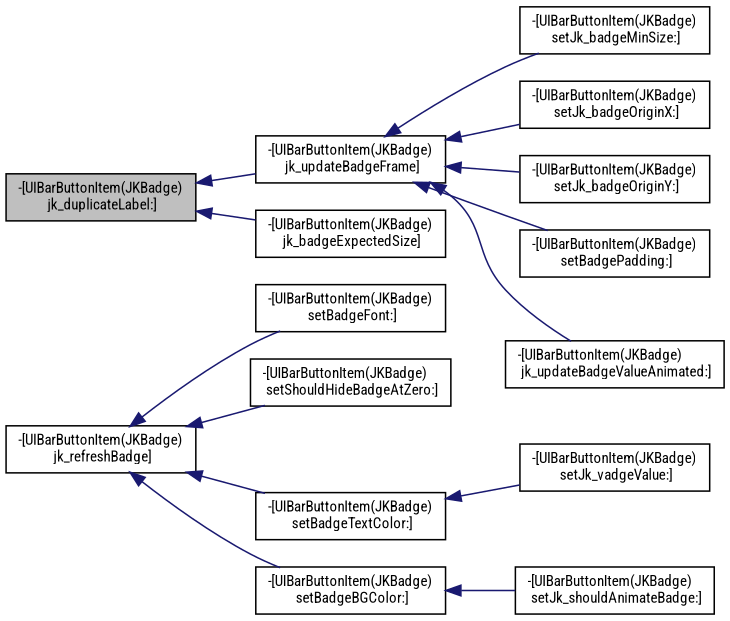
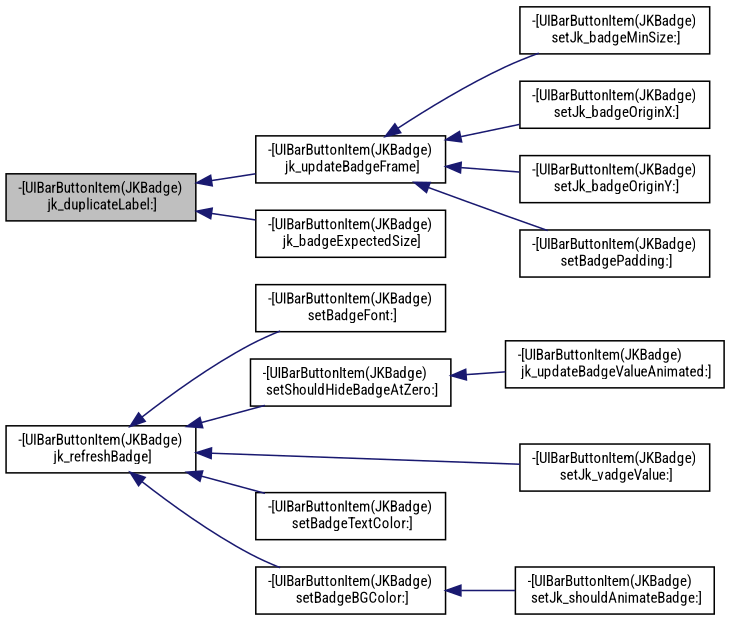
edge "-[UIBarButtonItem(JKBadge) jk_updateBadgeValueAnimated:]" -> "-[UIBarButtonItem(JKBadge) jk_updateBadgeFrame]": now "-[UIBarButtonItem(JKBadge) jk_updateBadgeValueAnimated:]" -> "-[UIBarButtonItem(JKBadge) setShouldHideBadgeAtZero:]"
edge "-[UIBarButtonItem(JKBadge) setJk_vadgeValue:]" -> "-[UIBarButtonItem(JKBadge) setBadgeTextColor:]": now "-[UIBarButtonItem(JKBadge) setJk_vadgeValue:]" -> "-[UIBarButtonItem(JKBadge) jk_refreshBadge]"
